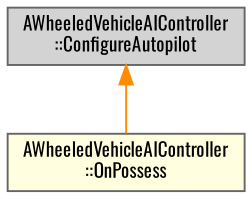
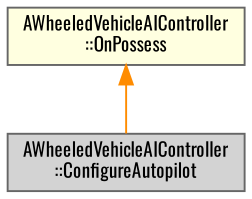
edge "AWheeledVehicleAIController ::OnPossess" -> "AWheeledVehicleAIController ::ConfigureAutopilot": reversed
